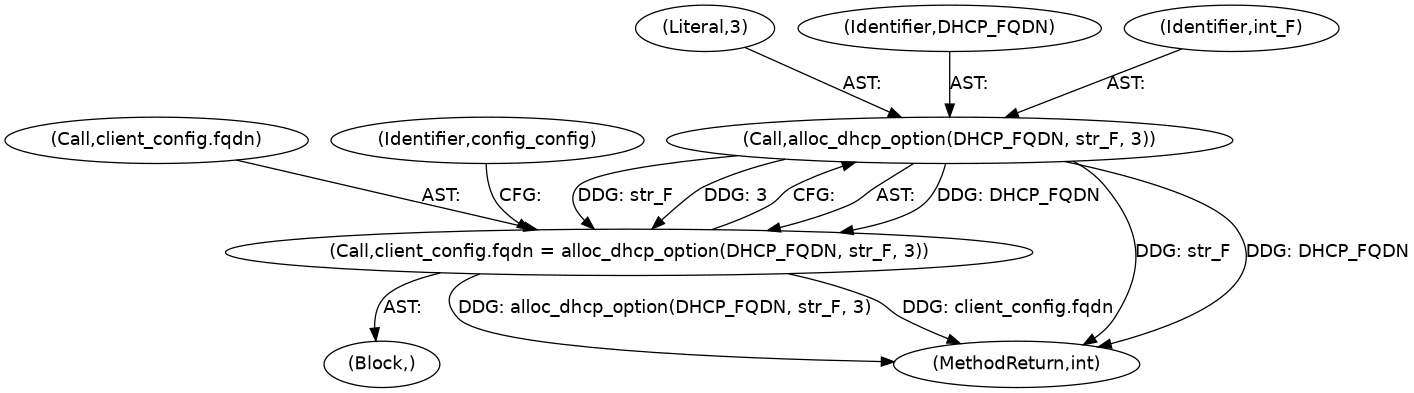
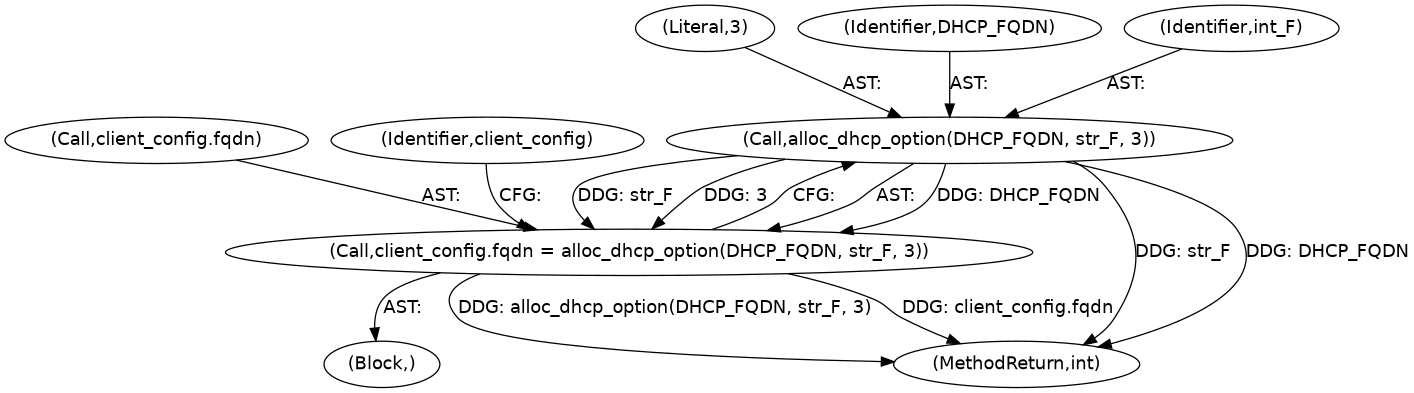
node "(Identifier,config_config)": label "(Identifier,config_config)" -> "(Identifier,client_config)"
